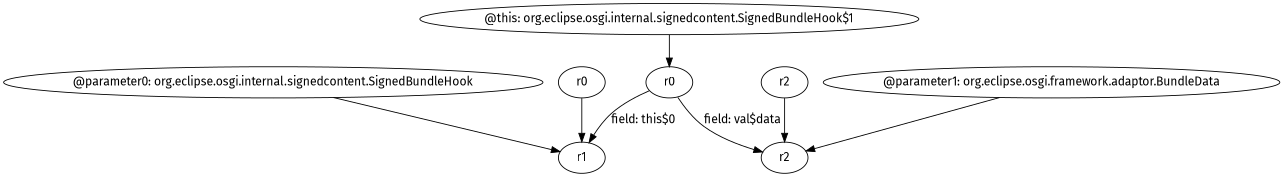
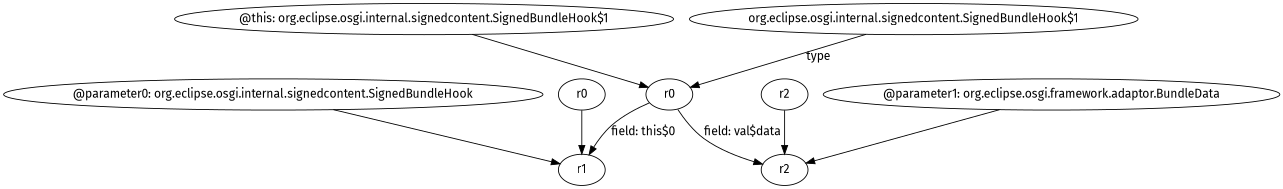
node "org.eclipse.osgi.internal.signedcontent.SignedBundleHook$1": added
